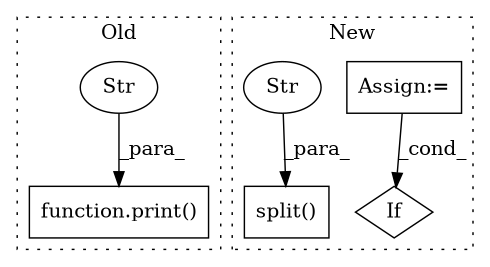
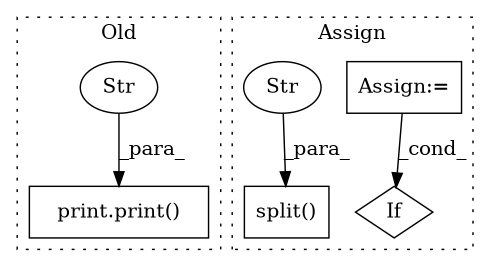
cluster "New": label "New" -> "Assign"
node "function.print()": label "function.print()" -> "print.print()"
